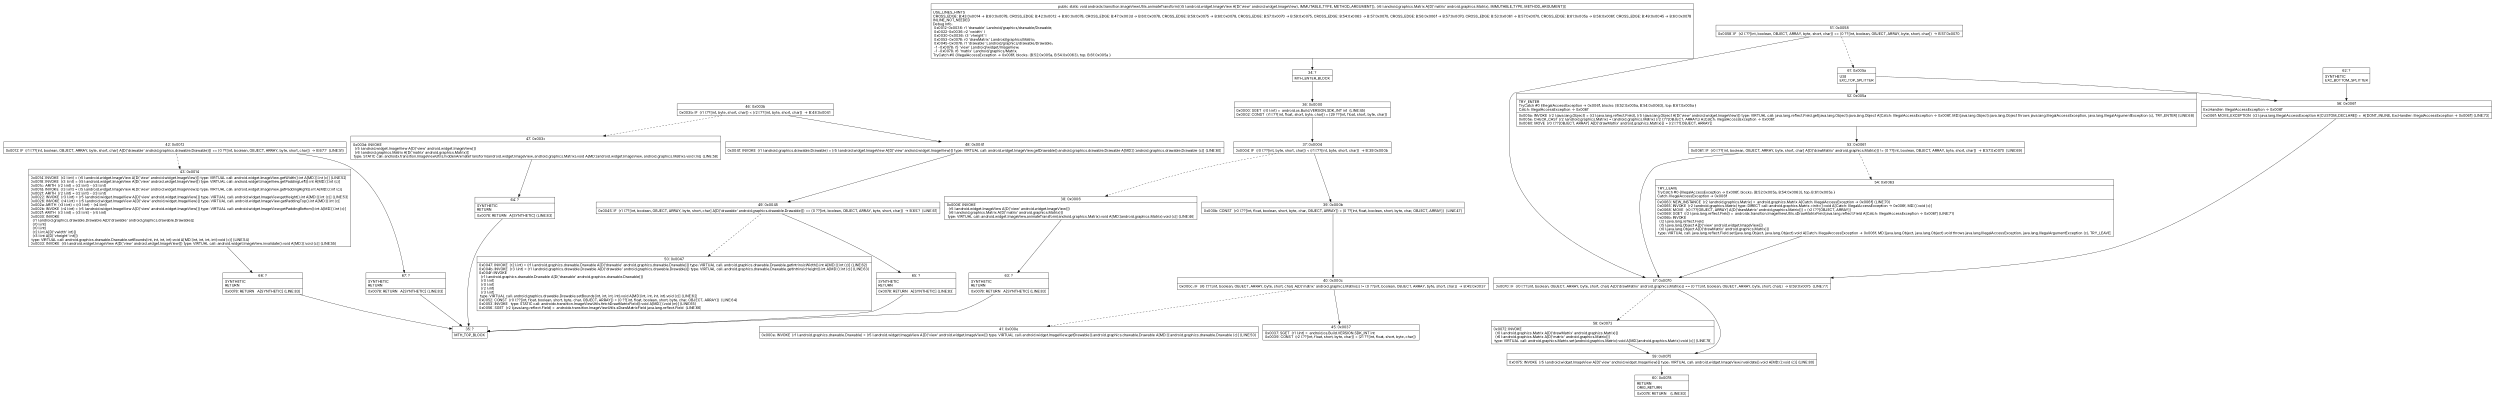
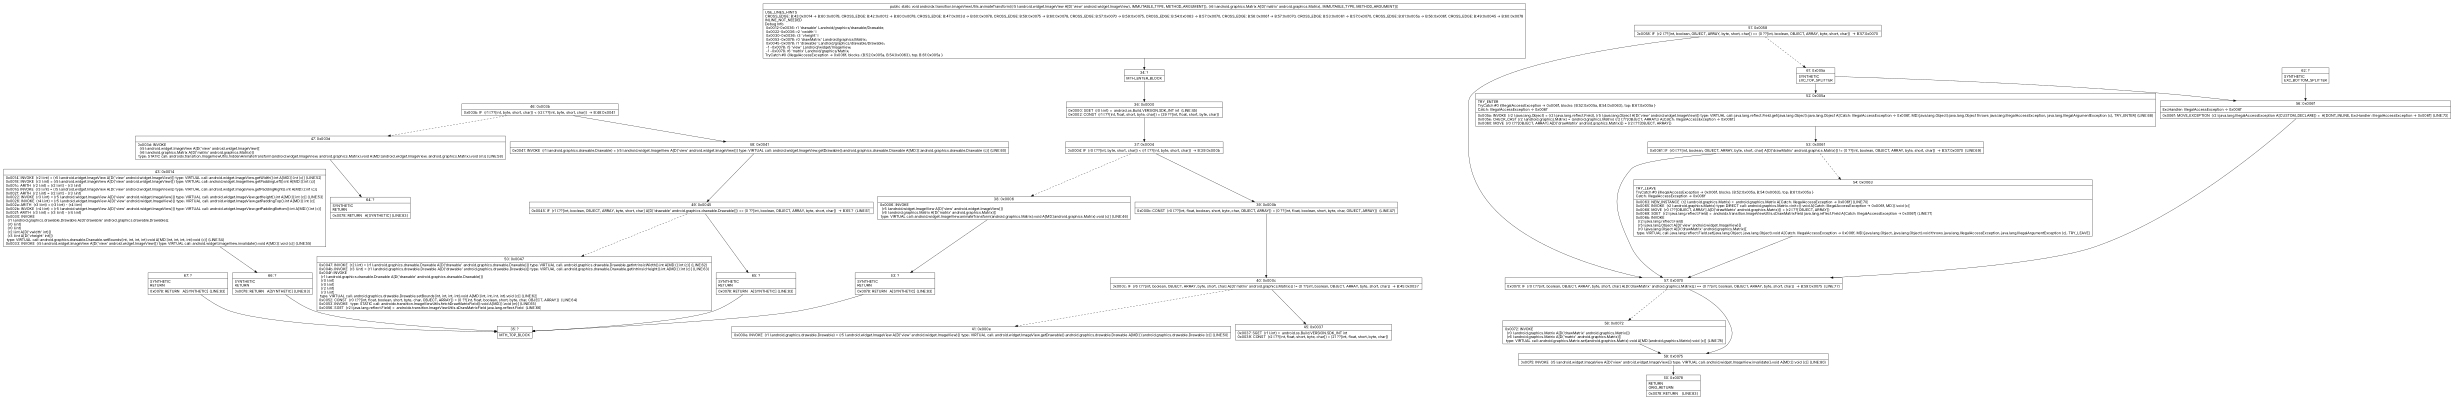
node "61: 0x005a": text "USE" -> "SYNTHETIC"
node "42: 0x0012": removed
edge "64: ?" -> "35: ?": removed
